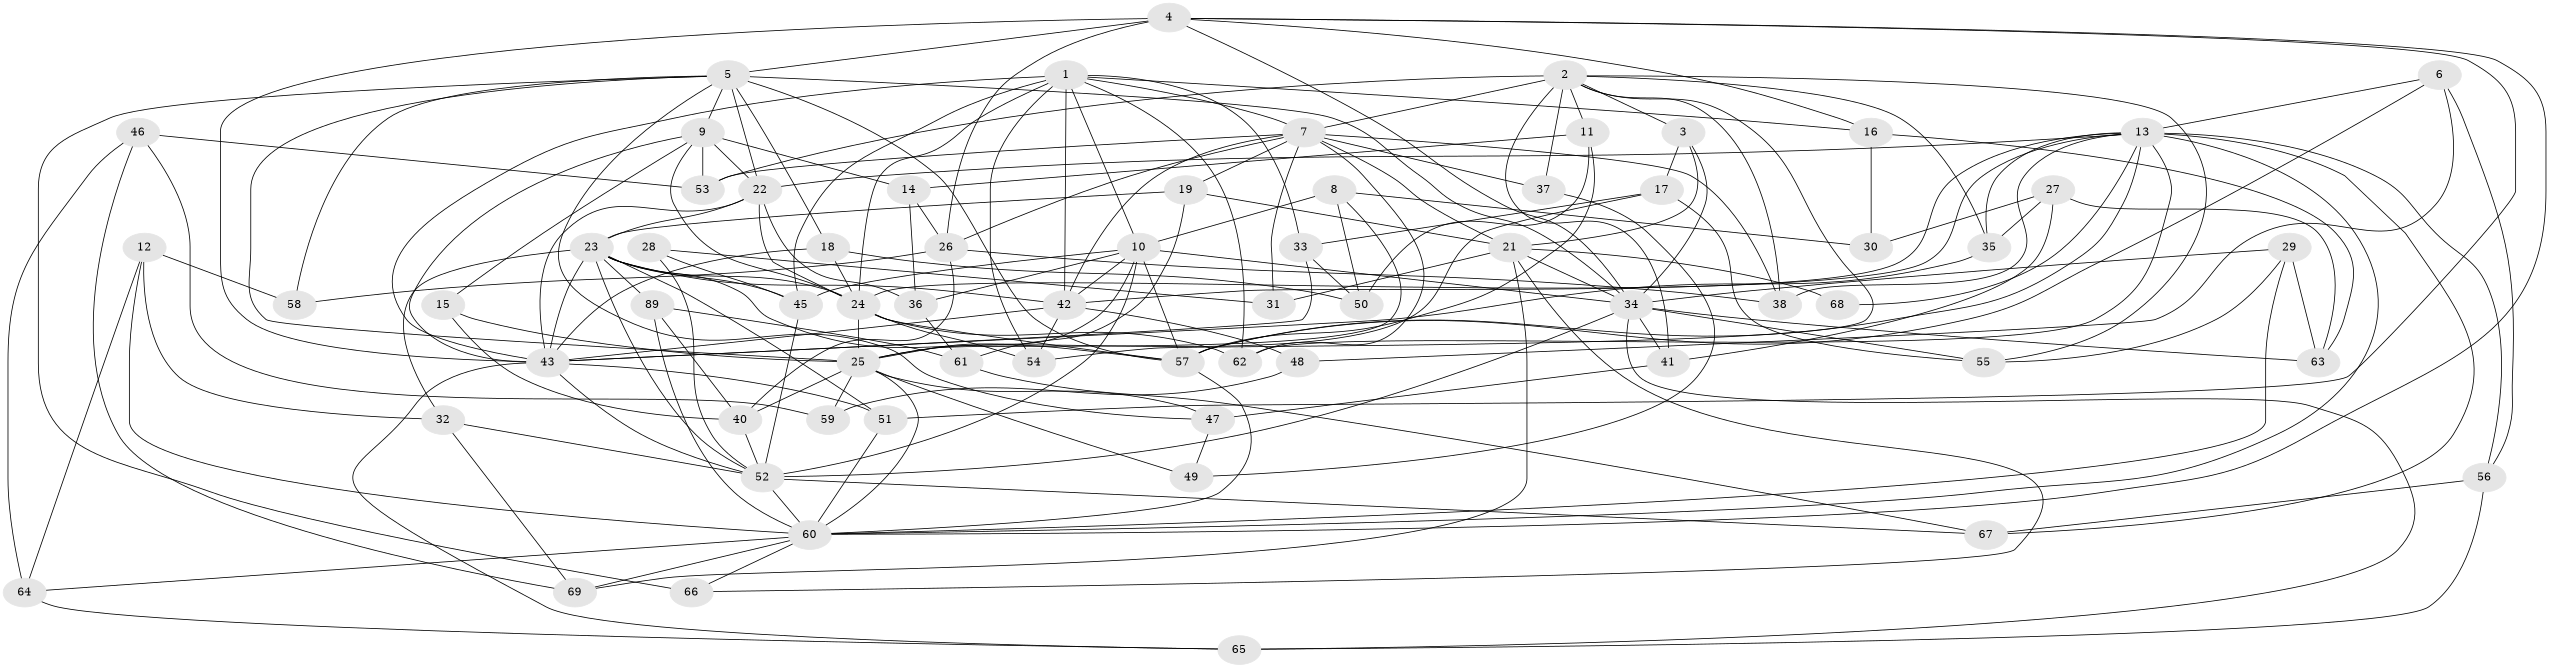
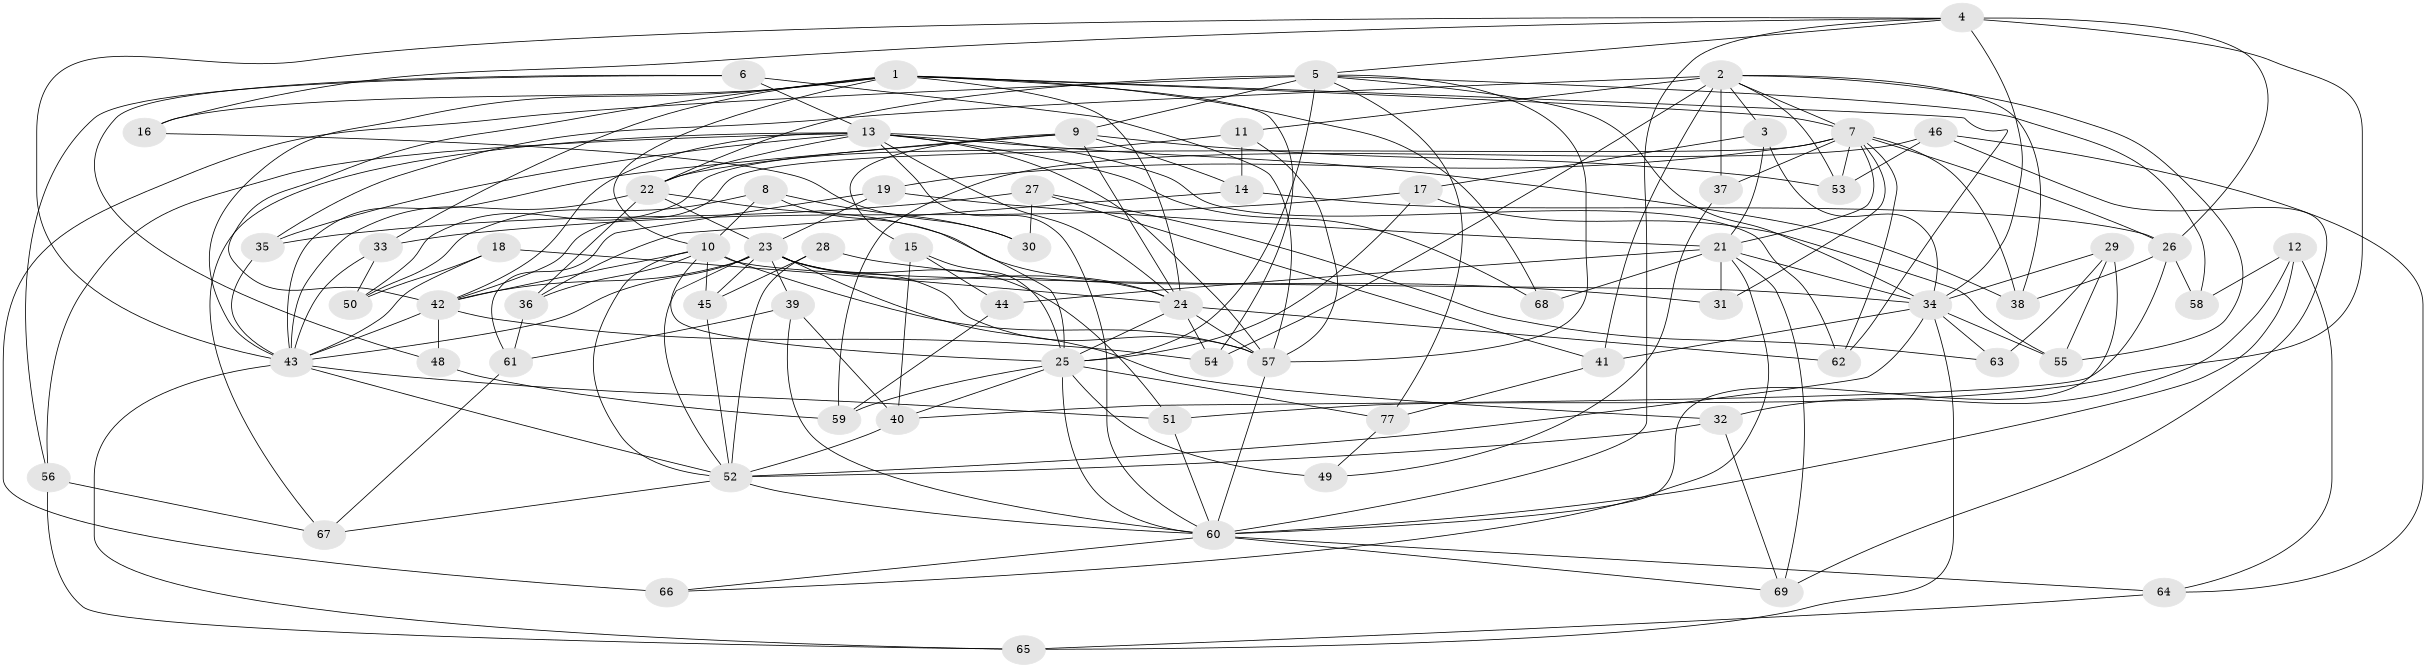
edge "5" -- "18": removed
edge "1" -- "45": now "1" -- "68"
edge "16" -- "63": removed
node "89": label "89" -> "39"
node "44": added
node "47": label "47" -> "77"
